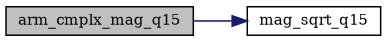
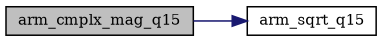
node "mag_sqrt_q15": label "mag_sqrt_q15" -> "arm_sqrt_q15"
